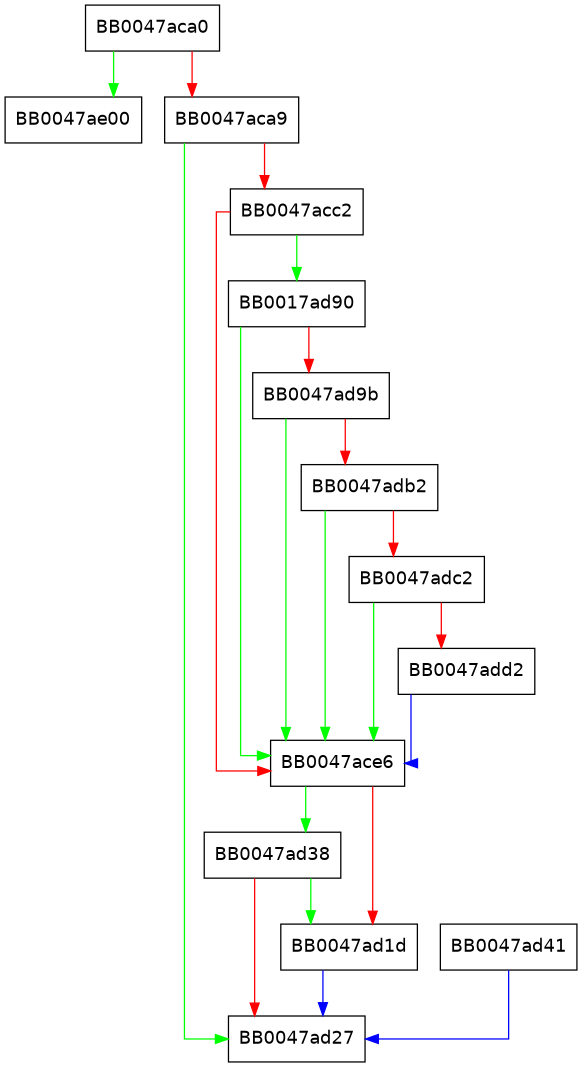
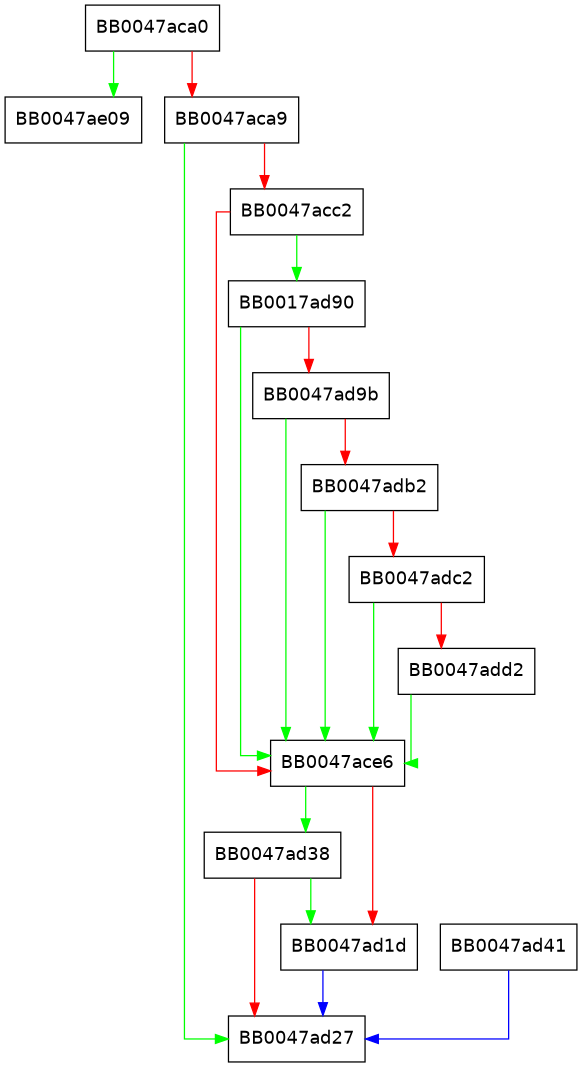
node "BB0047ae00": label "BB0047ae00" -> "BB0047ae09"
edge "BB0047add2" -> "BB0047ace6": color blue -> green
